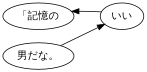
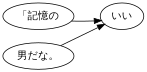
edge "いい" -> "「記憶の": reversed
